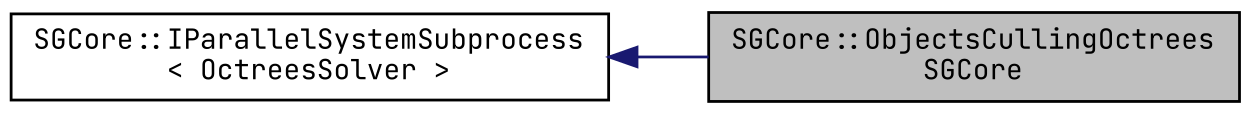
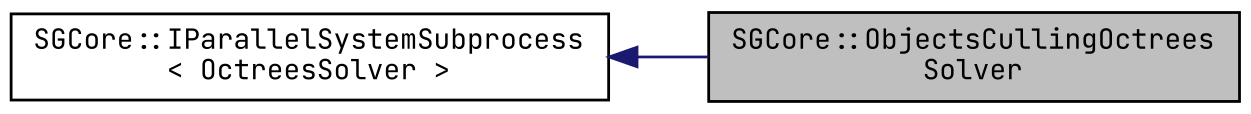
node "SGCore::ObjectsCullingOctrees SGCore": label "SGCore::ObjectsCullingOctrees SGCore" -> "SGCore::ObjectsCullingOctrees Solver"
